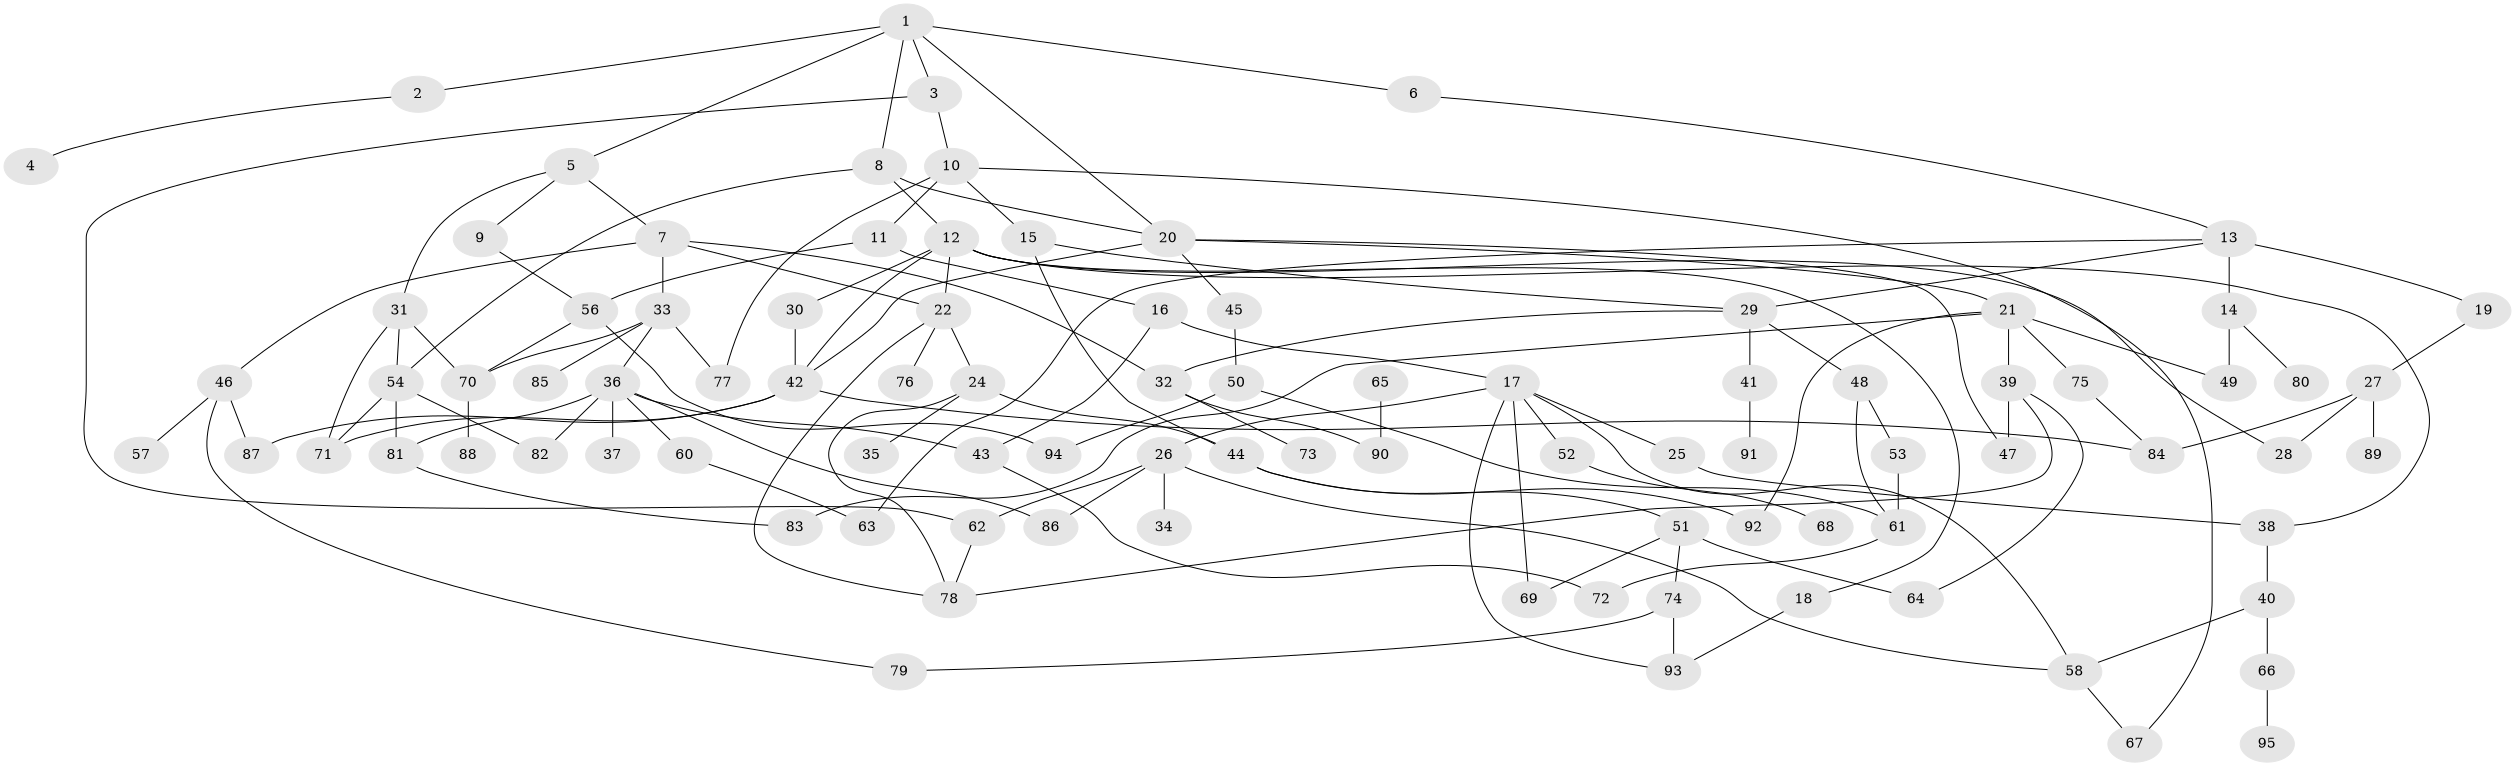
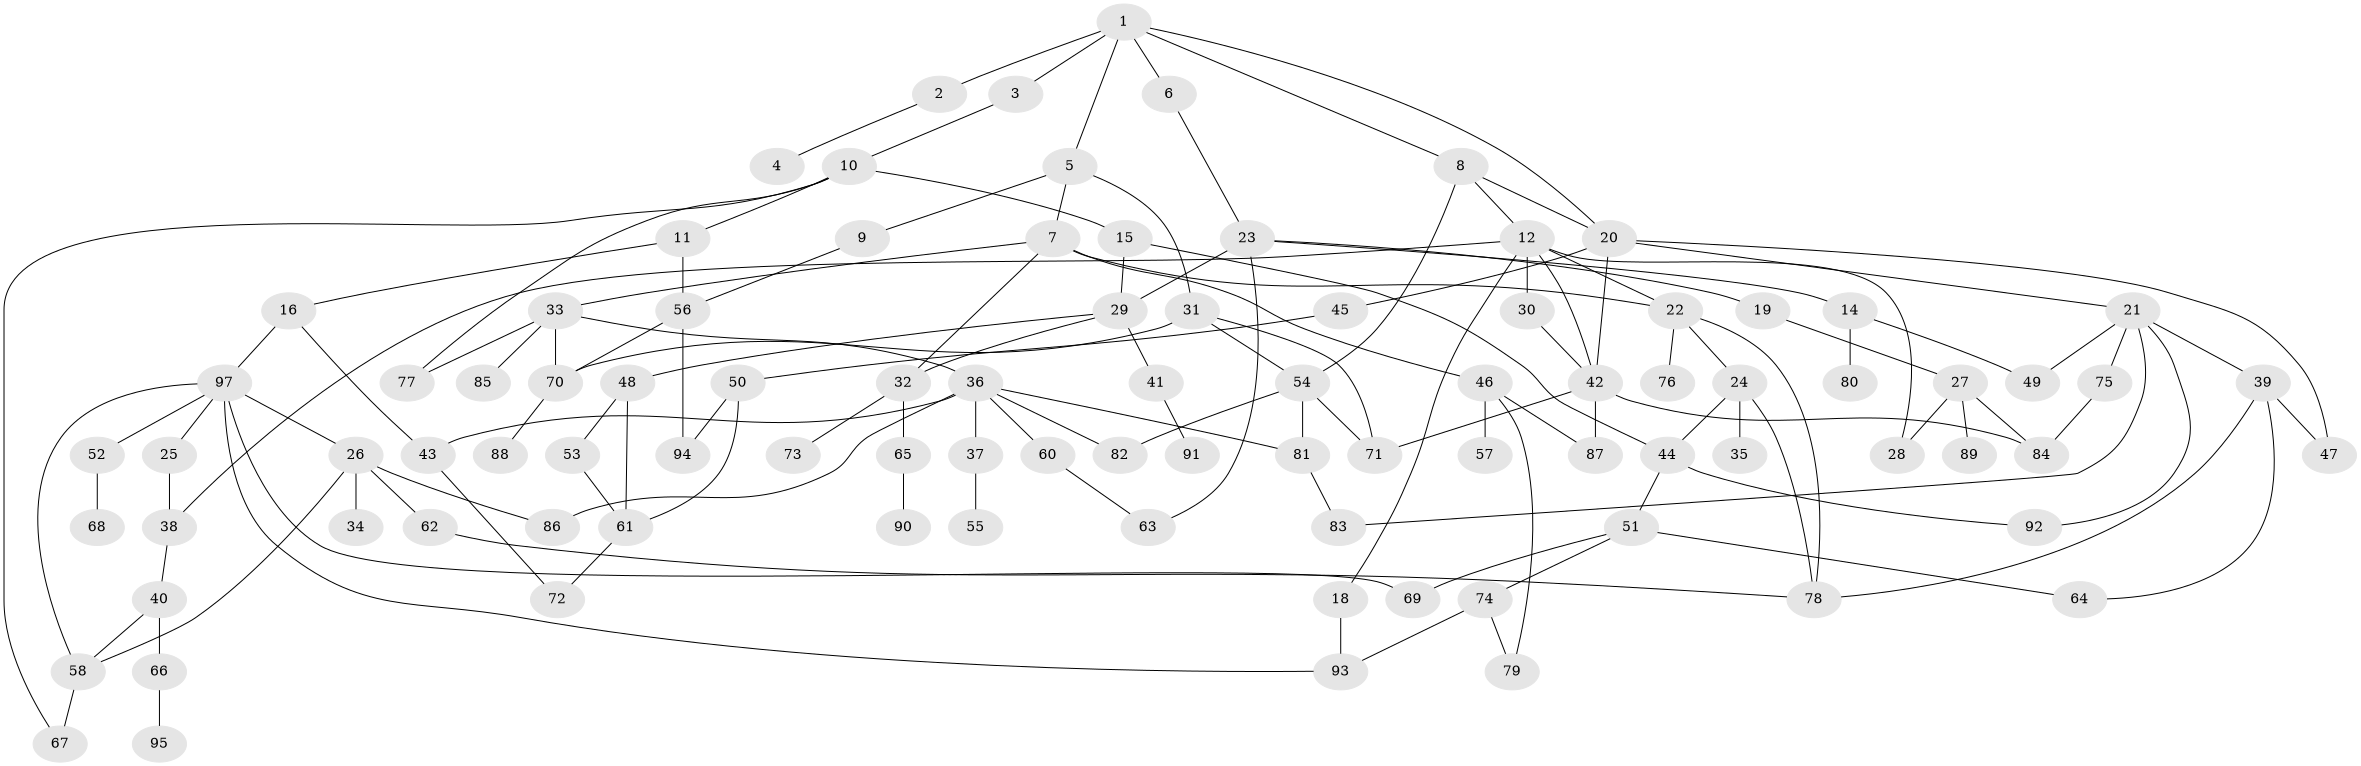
node "13": label "13" -> "23"
edge "3" -- "62": removed
node "17": label "17" -> "97"
edge "32" -- "90": now "32" -- "65"
node "55": added
